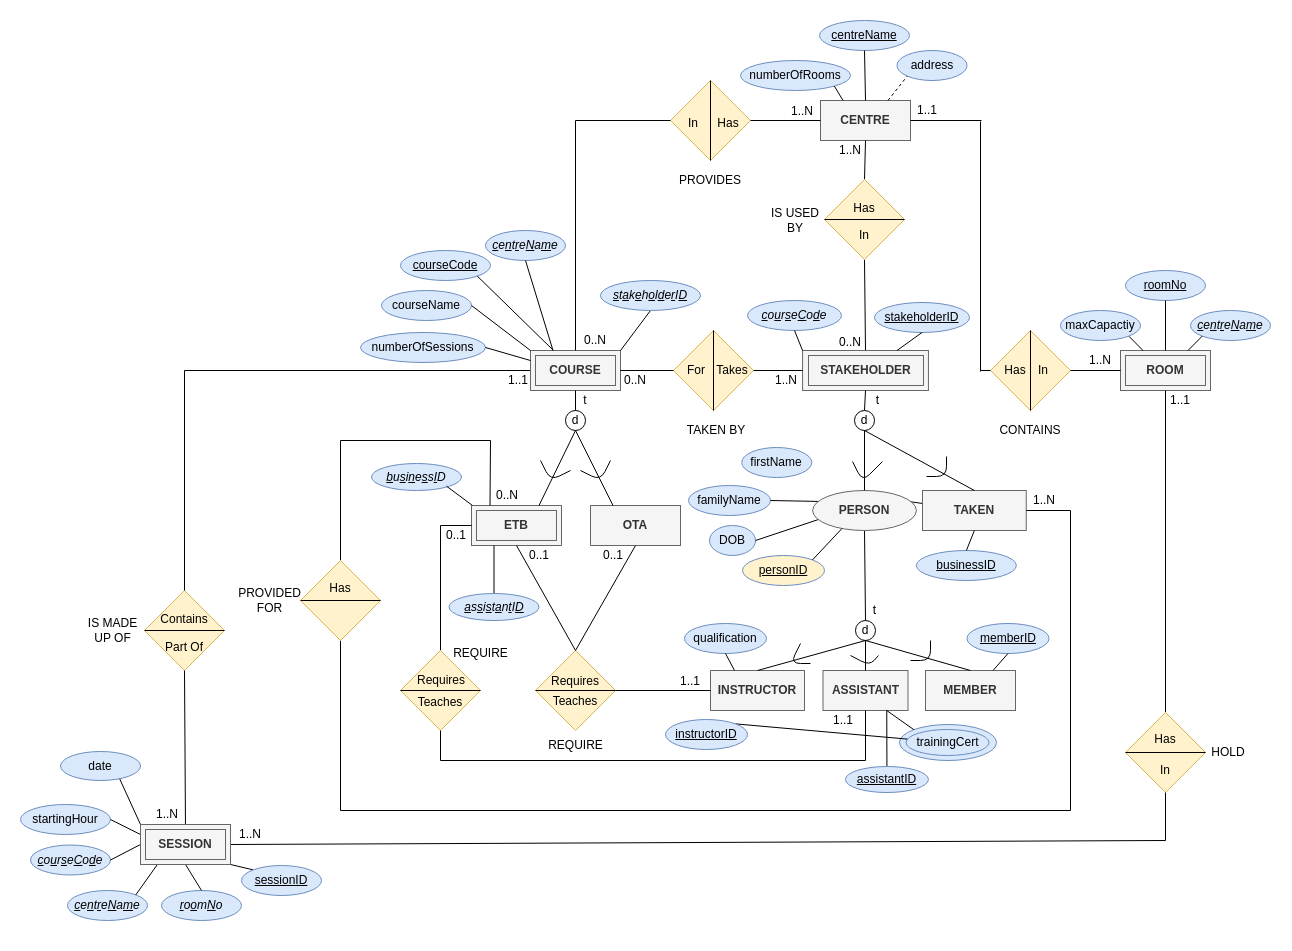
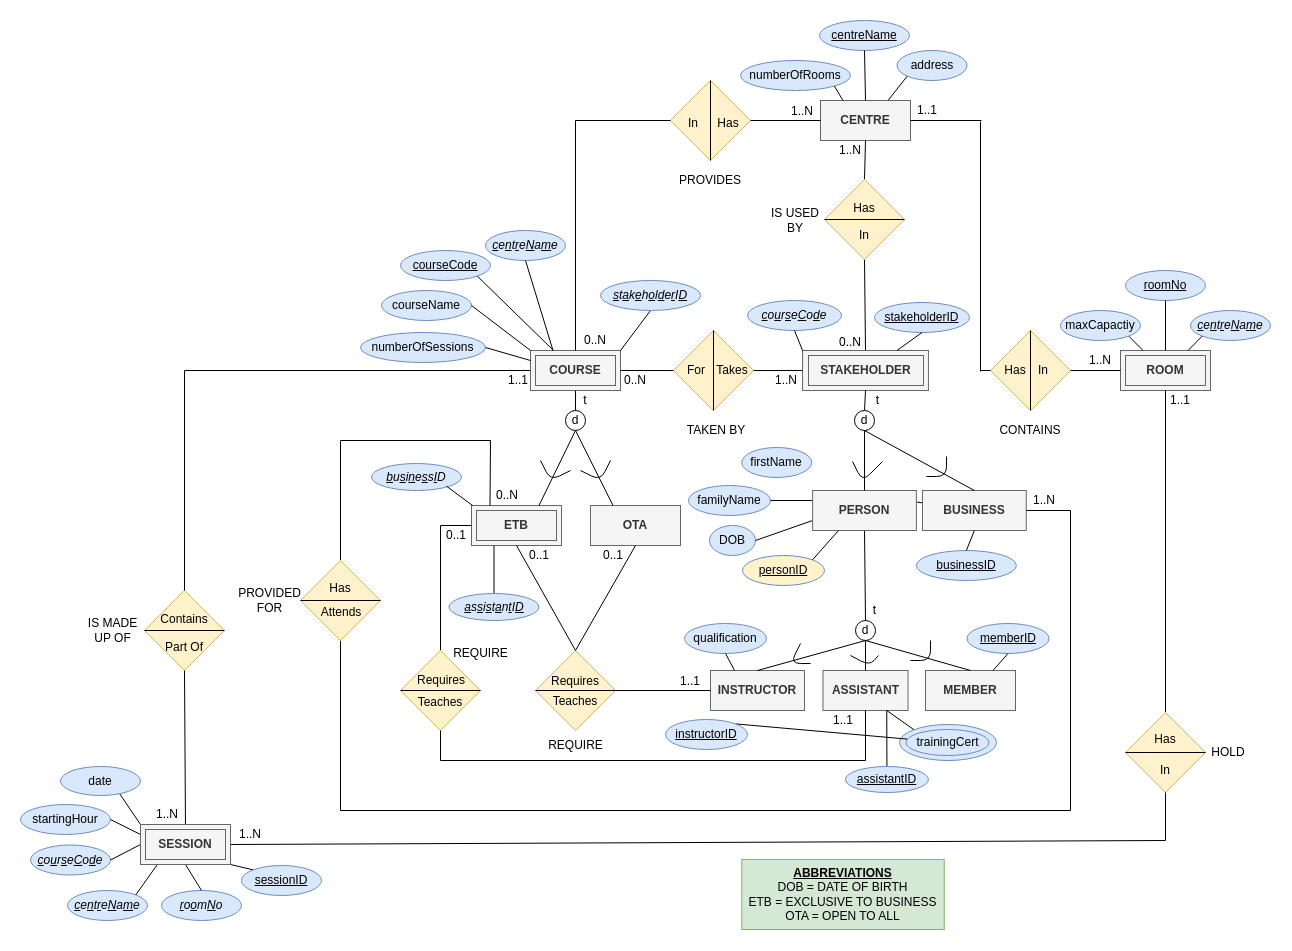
edge "address" -- "CENTRE": style dashed -> solid
node "PERSON": shape ellipse -> rectangle
node "TAKEN": label "TAKEN" -> "BUSINESS"
node "Attends": added
node "date": moved (101, 766) -> (101, 781)
node "ABBREVIATIONS DOB = DATE OF BIRTH ETB = EXCLUSIVE TO BUSINESS OTA = OPEN TO ALL": added
